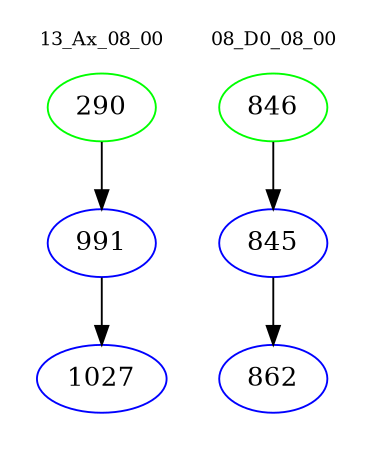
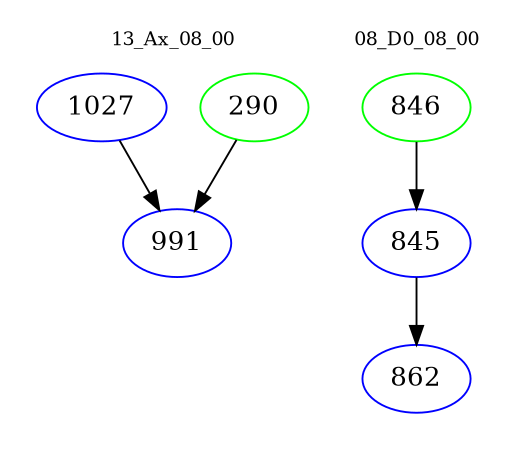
edge "991" -> "1027": reversed
